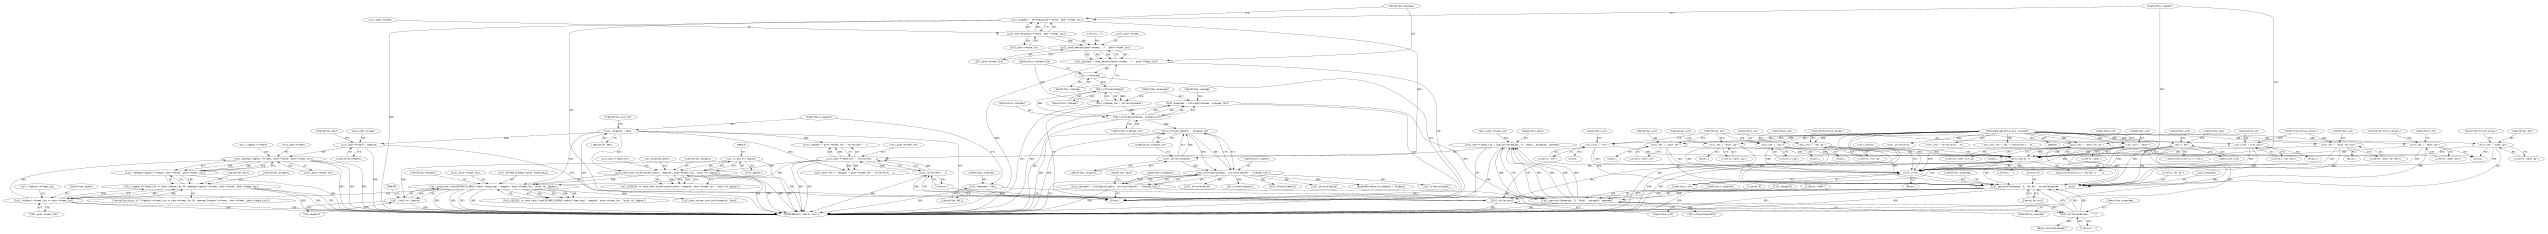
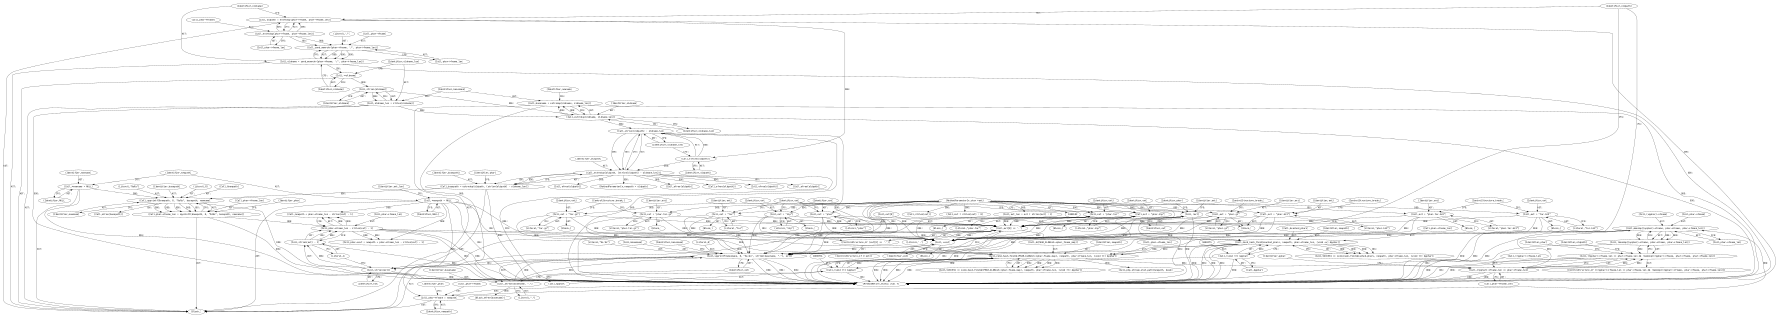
node "(MethodParameterIn,char *cached)": label "(MethodParameterIn,char *cached)" -> "(MethodParameterIn,char *ext)"
edge "(Call,!ext)" -> "(ControlStructure,if (!ext))": now "(ControlStructure,if (ext[0] == '.'))" -> "(ControlStructure,if (!ext))"
edge "(Call,phar->fname = newpath)" -> "(MethodReturn,static zval *)": reversed
